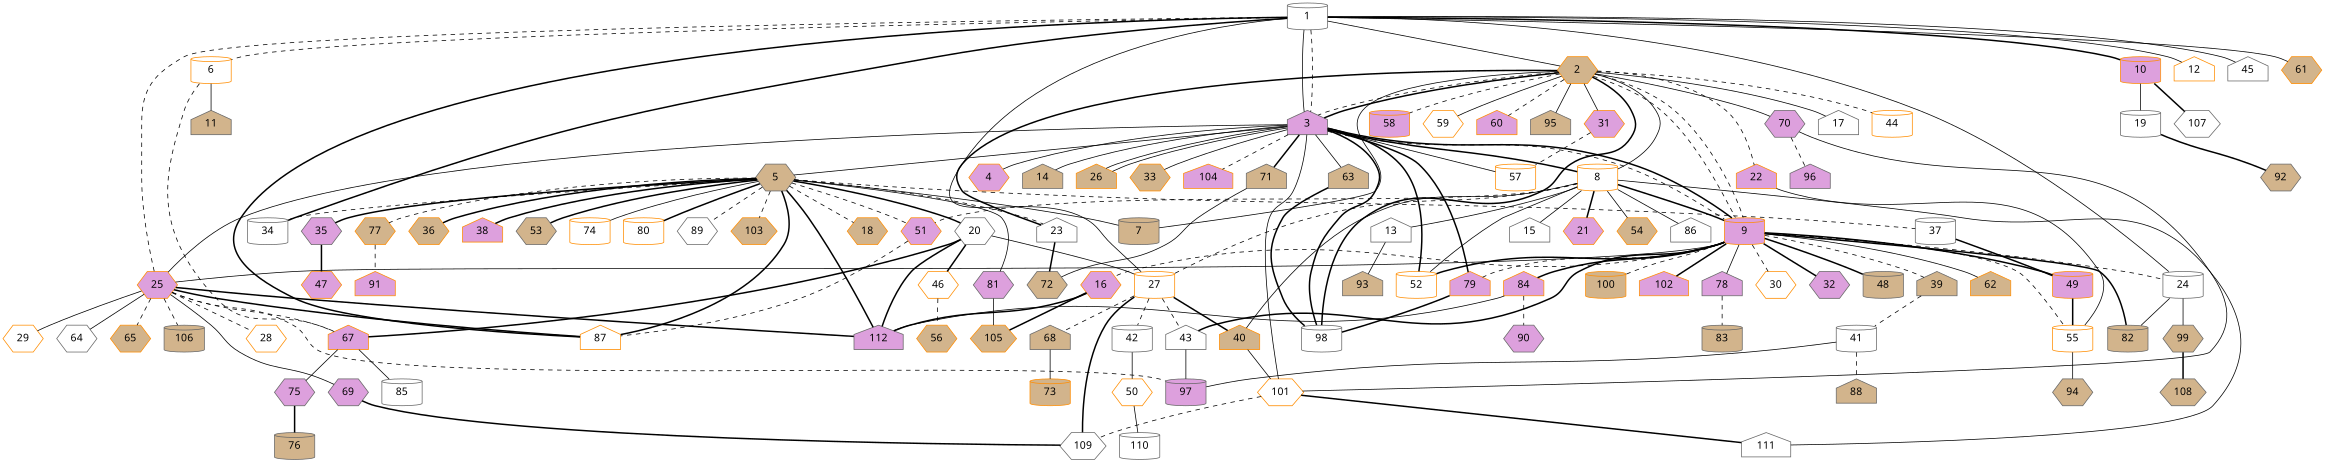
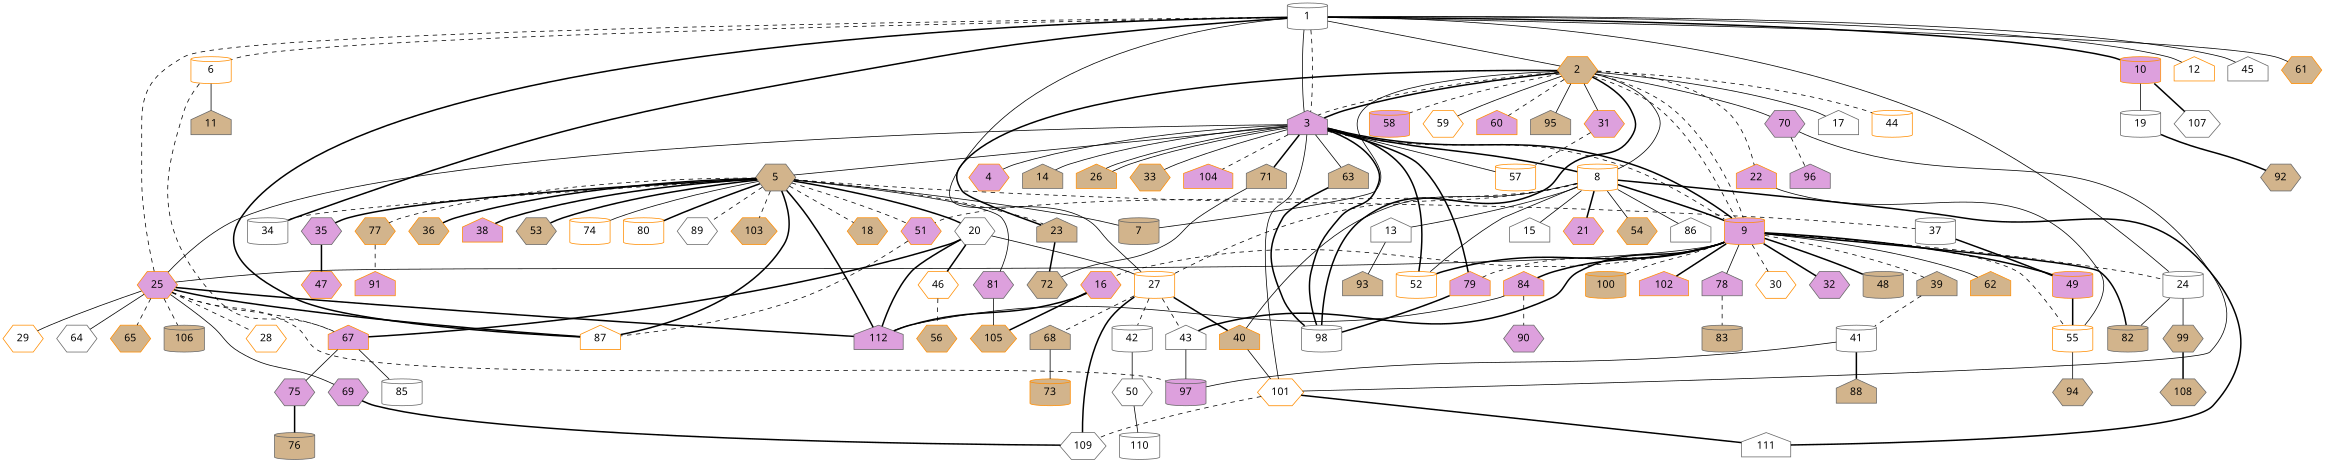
node "23": fillcolor white -> tan
edge "8" -- "111": style solid -> bold
edge "41" -- "88": style dashed -> bold
node "50": color darkorange -> gray40
